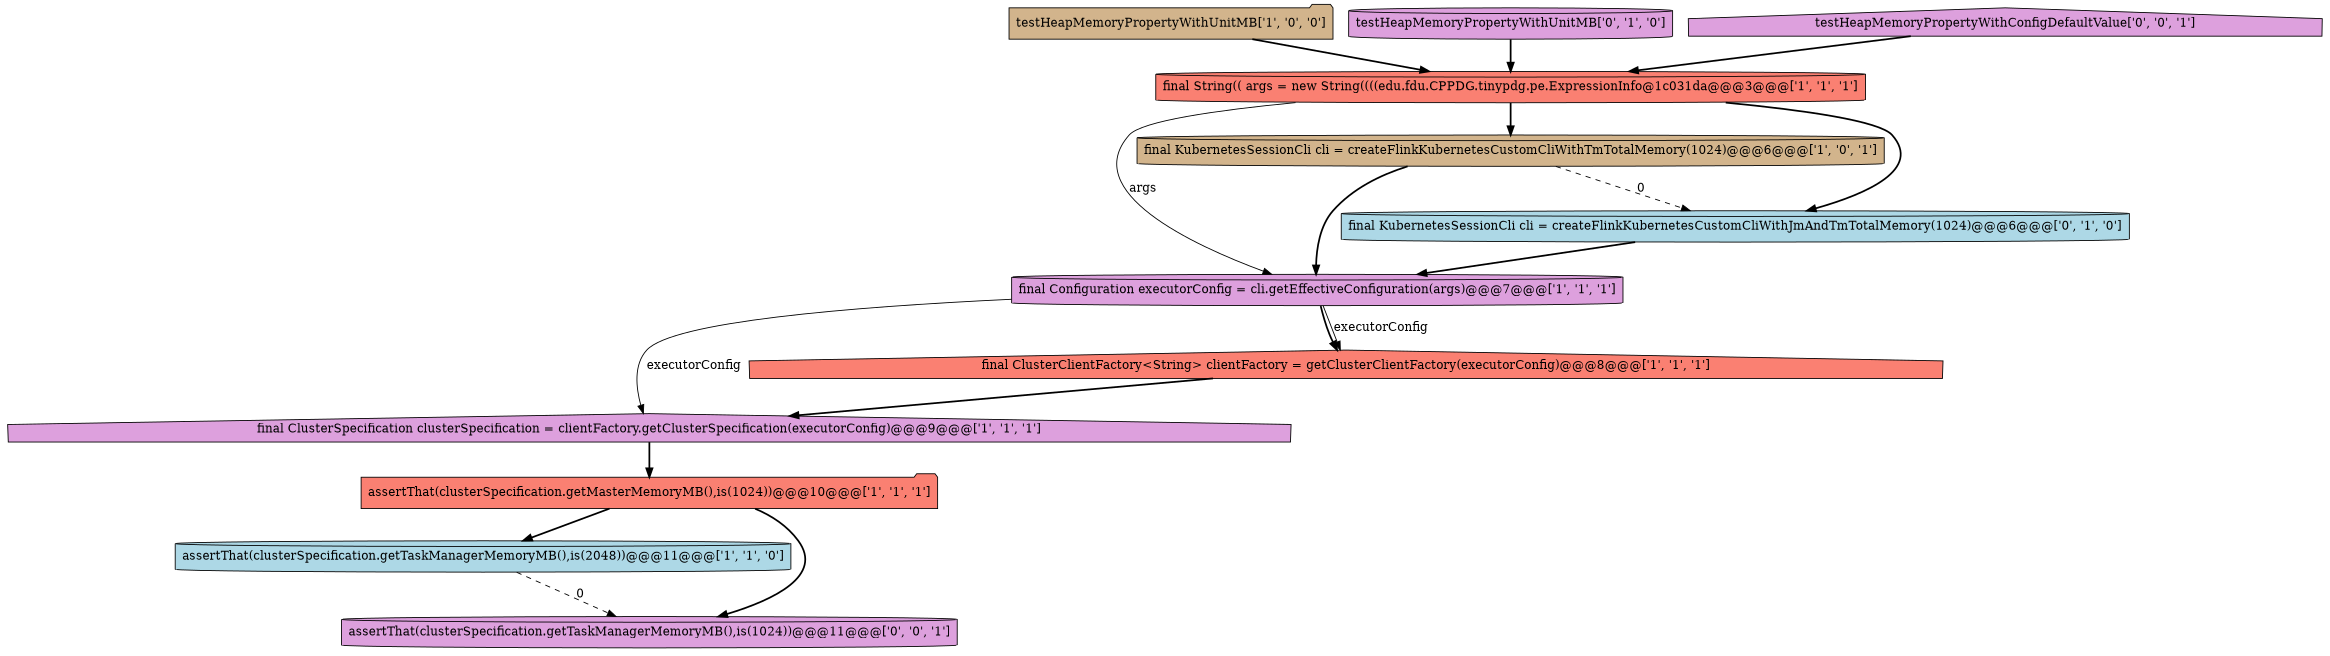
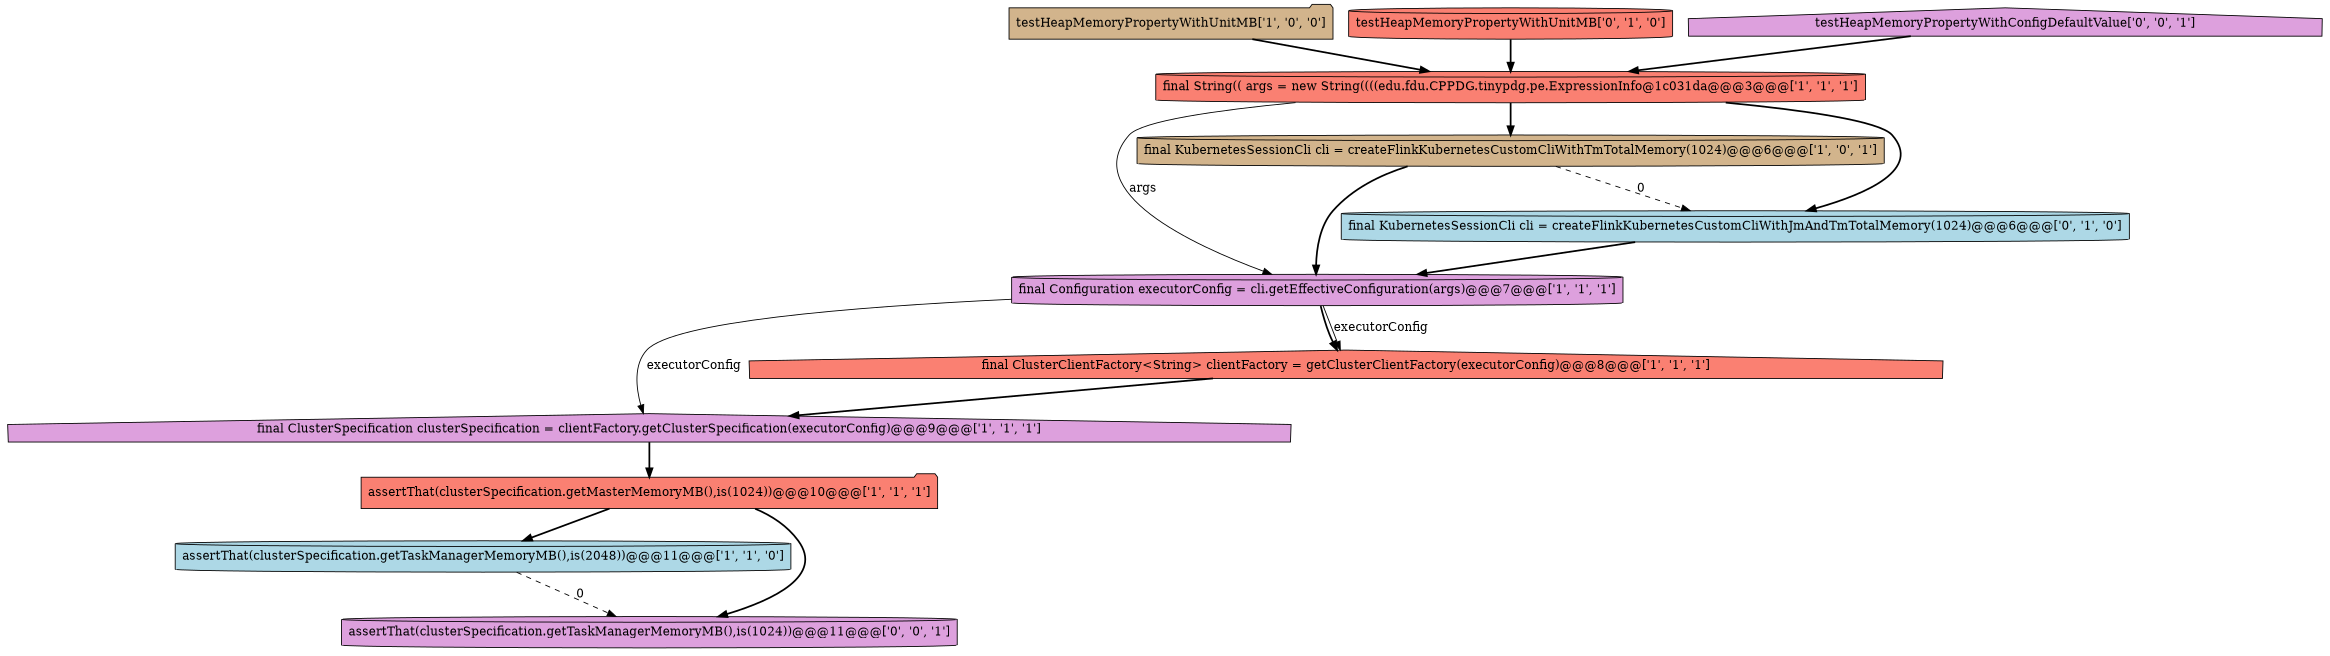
node "testHeapMemoryPropertyWithUnitMB['0', '1', '0']": fillcolor plum -> salmon
